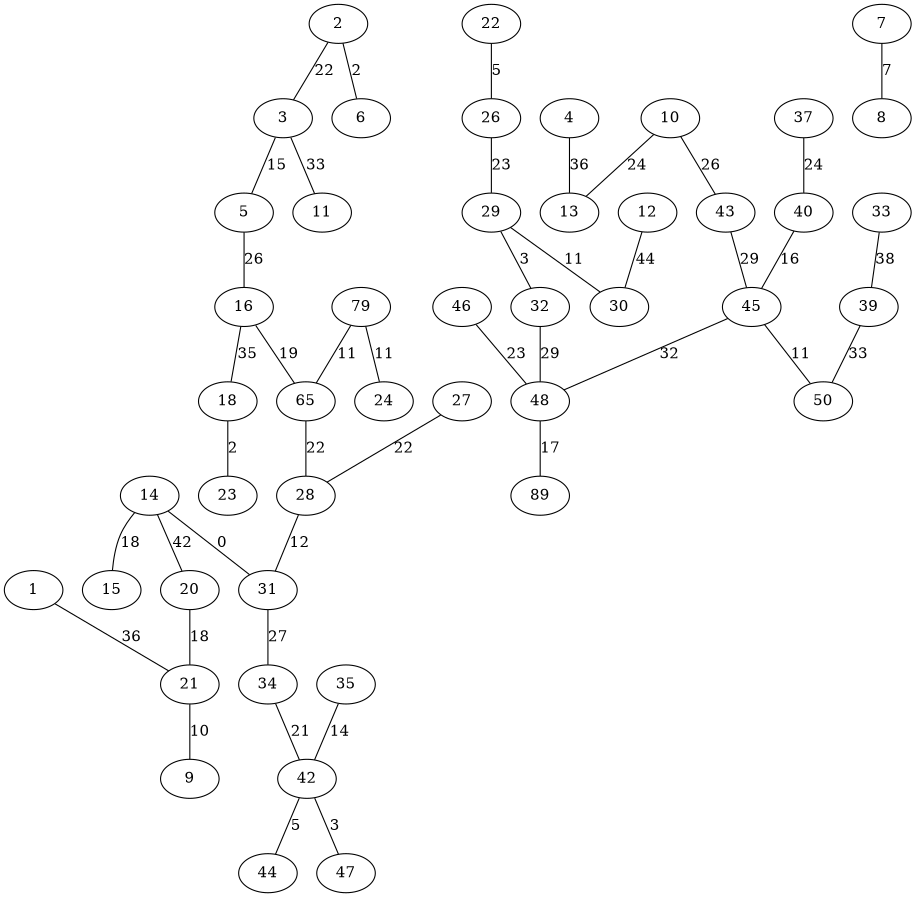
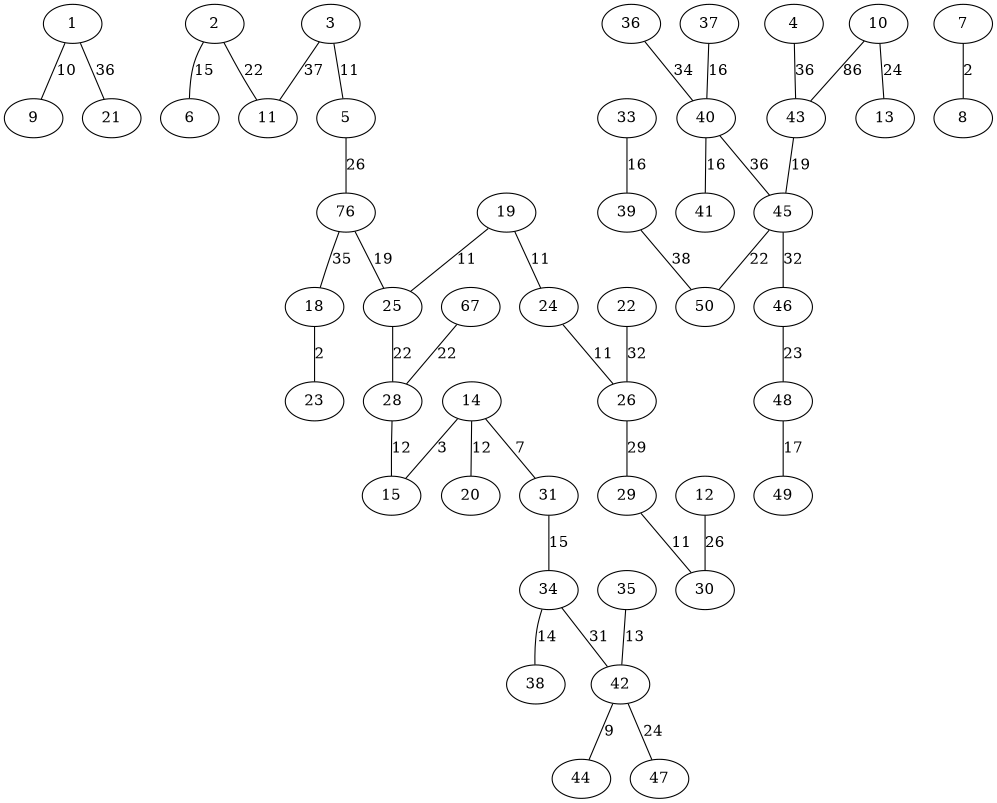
node "36": added
edge "2" -- "3": now "2" -- "11"
edge "2" -- "6": label "2" -> "15"
edge "22" -- "26": label "5" -> "32"
edge "7" -- "8": label "7" -> "2"
edge "3" -- "5": label "15" -> "11"
edge "3" -- "11": label "33" -> "37"
edge "26" -- "29": label "23" -> "29"
edge "4" -- "13": now "4" -- "43"
edge "10" -- "43": label "26" -> "86"
edge "37" -- "40": label "24" -> "16"
node "41": added
edge "12" -- "30": label "44" -> "26"
edge "43" -- "45": label "29" -> "19"
edge "40" -- "45": label "16" -> "36"
edge "33" -- "39": label "38" -> "16"
node "16": label "16" -> "76"
node "79": label "79" -> "19"
node "32": removed
edge "24" -- "26": added, label "11"
edge "45" -- "48": now "45" -- "46"
edge "45" -- "50": label "11" -> "22"
edge "39" -- "50": label "33" -> "38"
node "65": label "65" -> "25"
node "27": label "27" -> "67"
node "89": label "89" -> "49"
edge "14" -- "15": label "18" -> "3"
edge "14" -- "20": label "42" -> "12"
edge "14" -- "31": label "0" -> "7"
edge "28" -- "31": now "28" -- "15"
edge "20" -- "21": removed, label "18"
edge "31" -- "34": label "27" -> "15"
node "38": added
edge "21" -- "9": now "1" -- "9"
edge "34" -- "42": label "21" -> "31"
edge "35" -- "42": label "14" -> "13"
edge "42" -- "44": label "5" -> "9"
edge "42" -- "47": label "3" -> "24"
